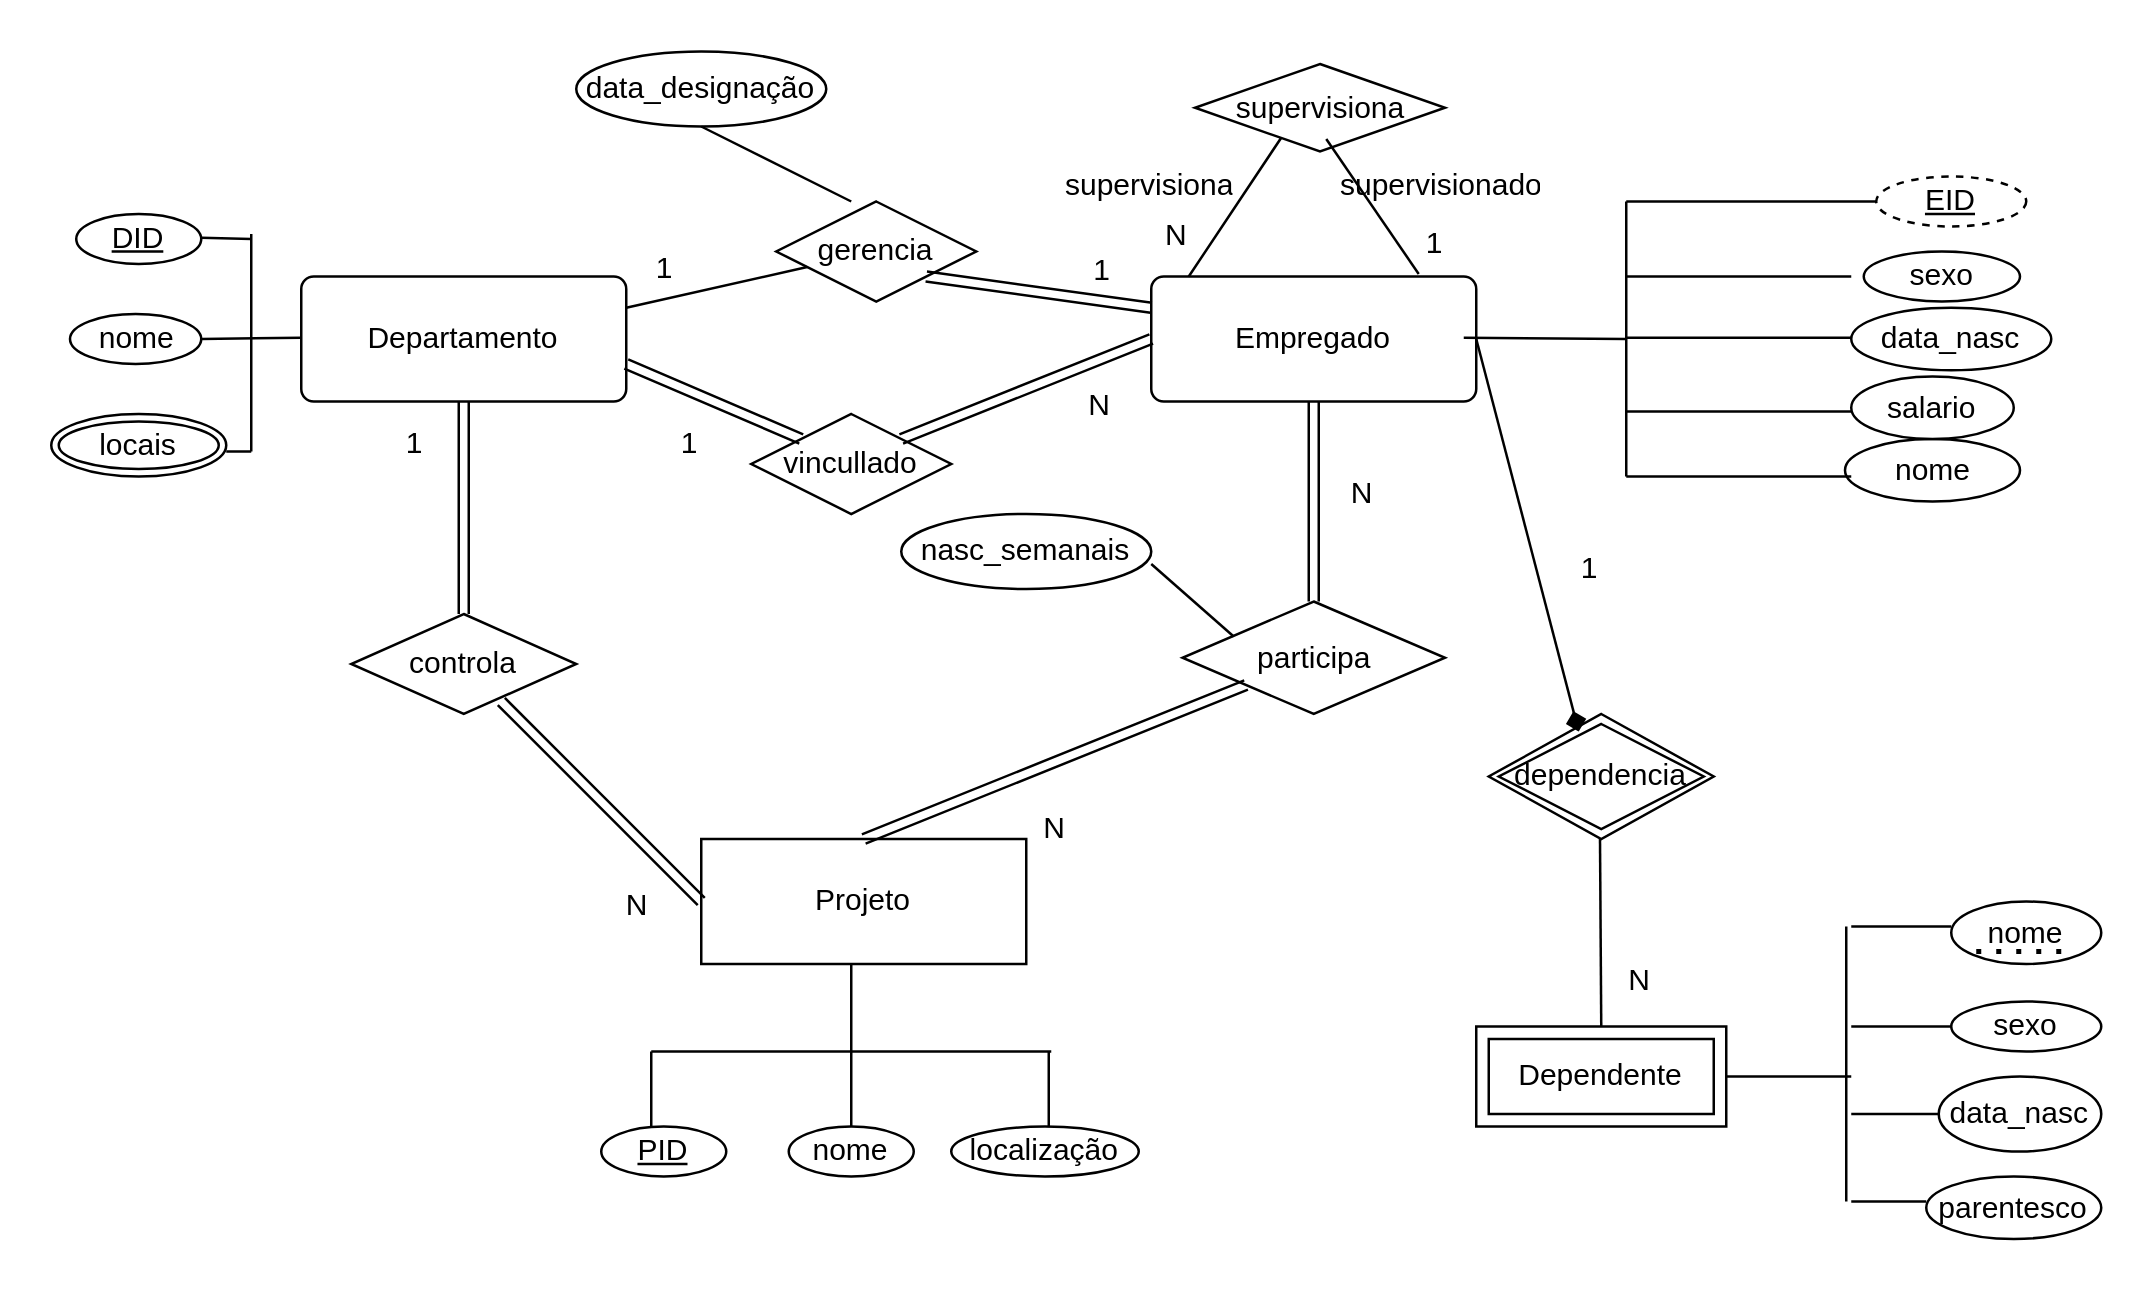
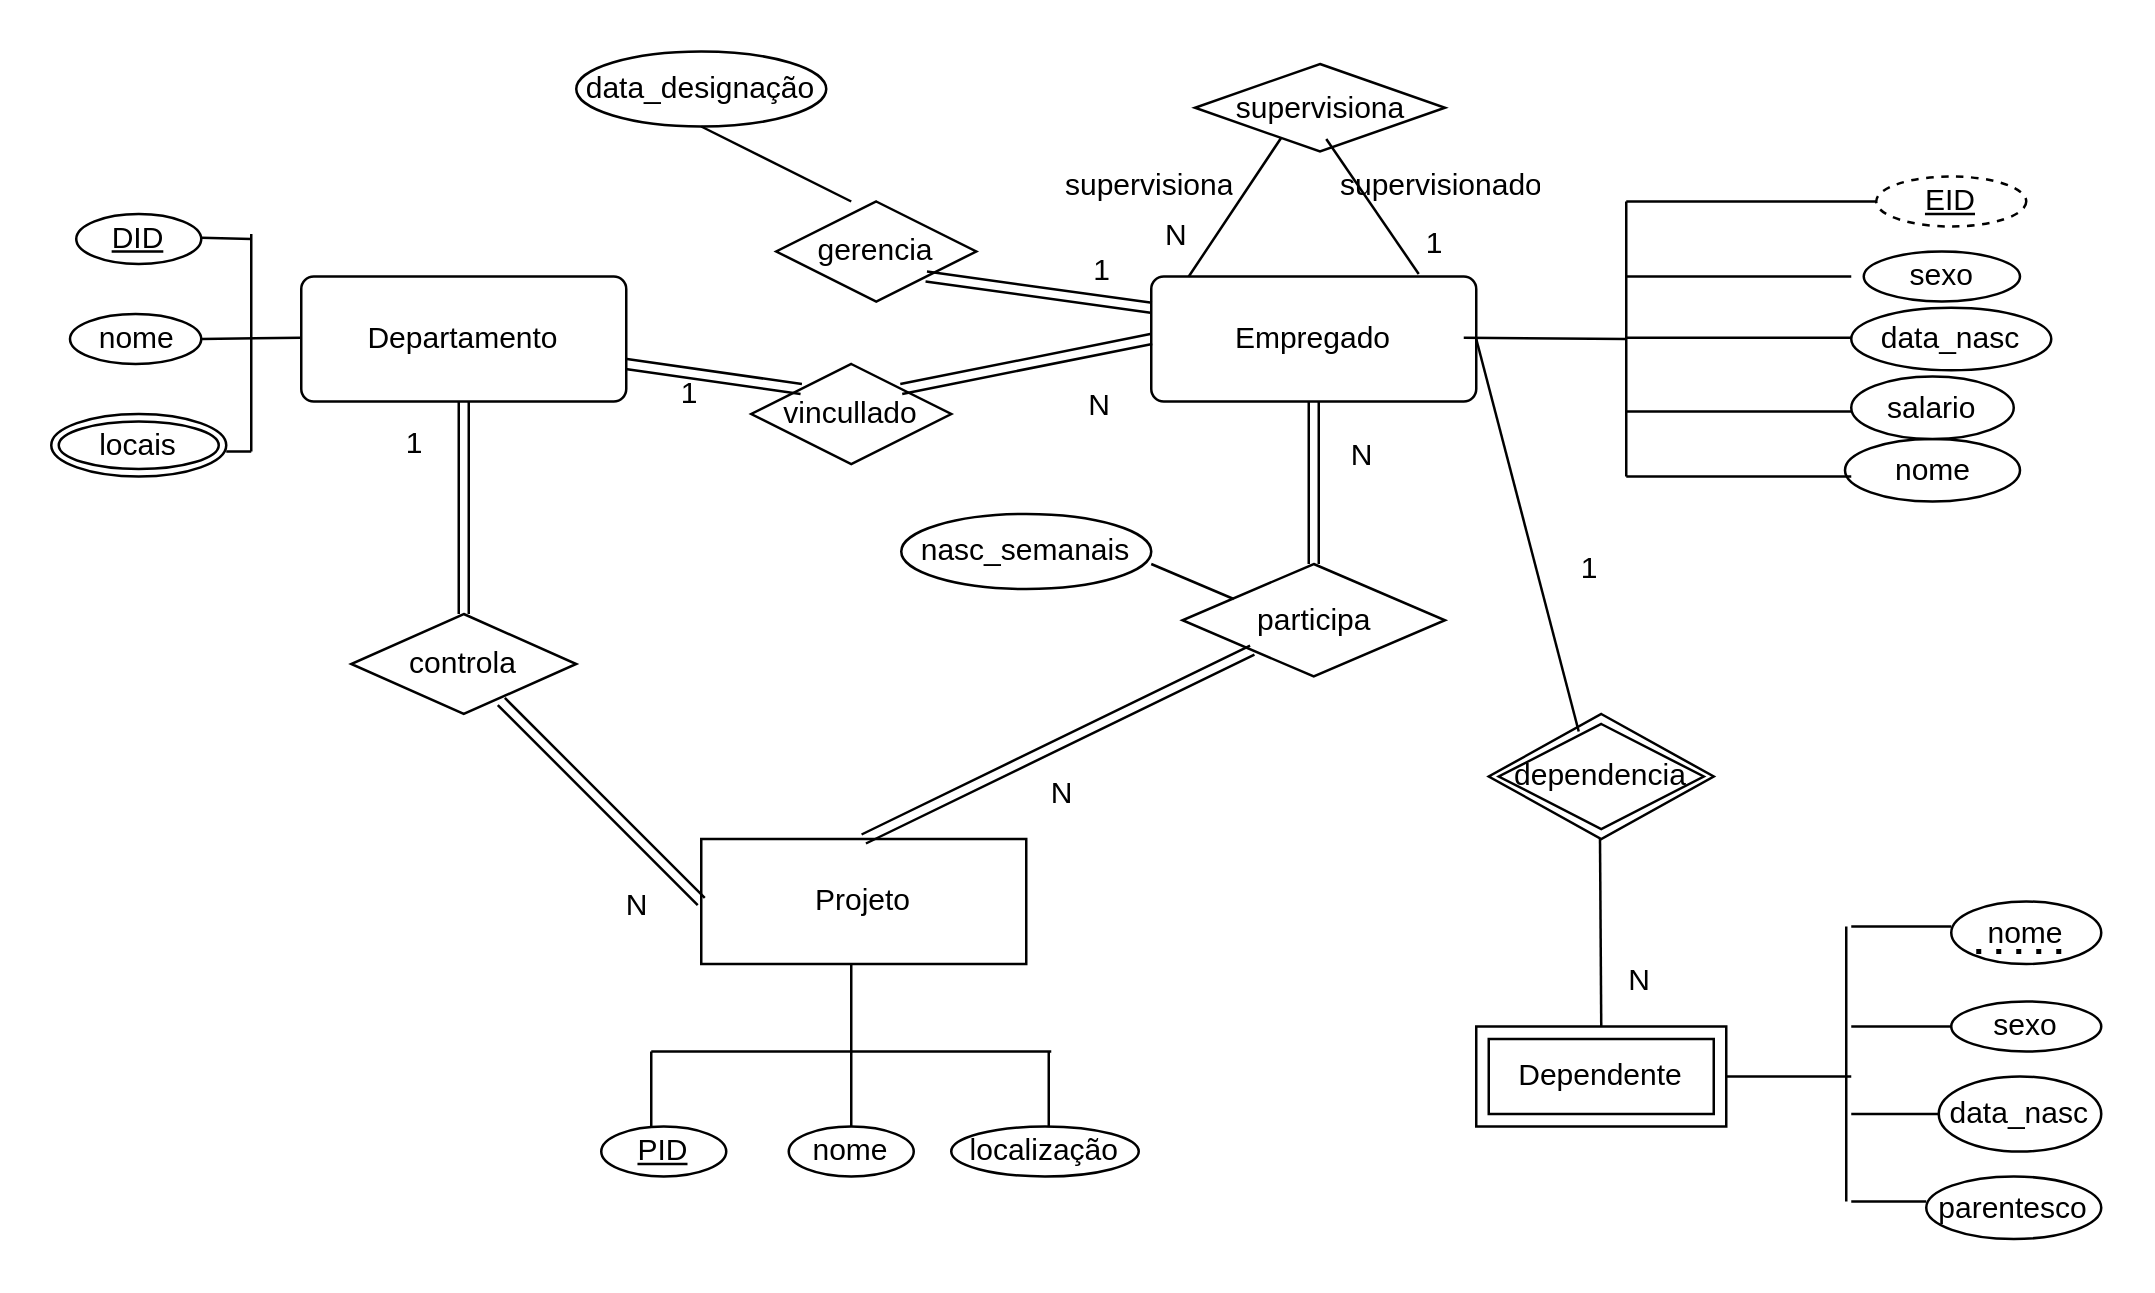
edge "gerencia" -- "Departamento": removed, label "1"
node "vincullado": moved (851, 464) -> (851, 414)
node "participa": moved (1314, 658) -> (1314, 620)
edge "Empregado" -> "dependencia": arrowhead diamond -> none
